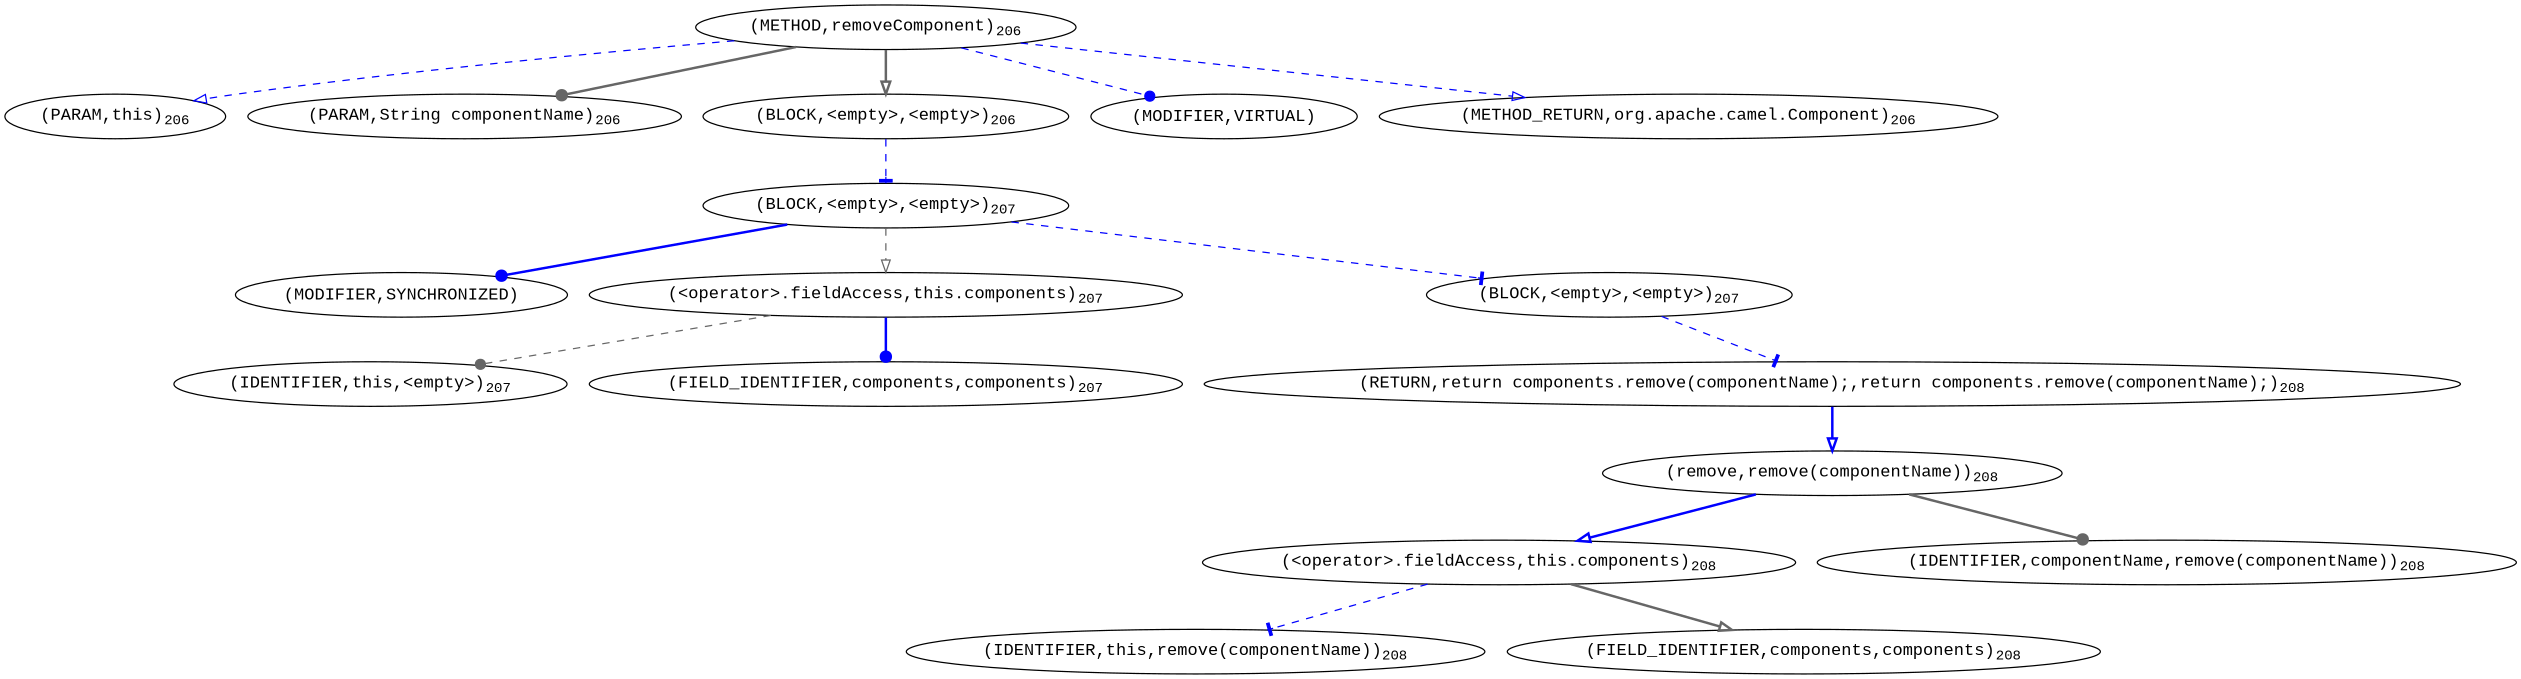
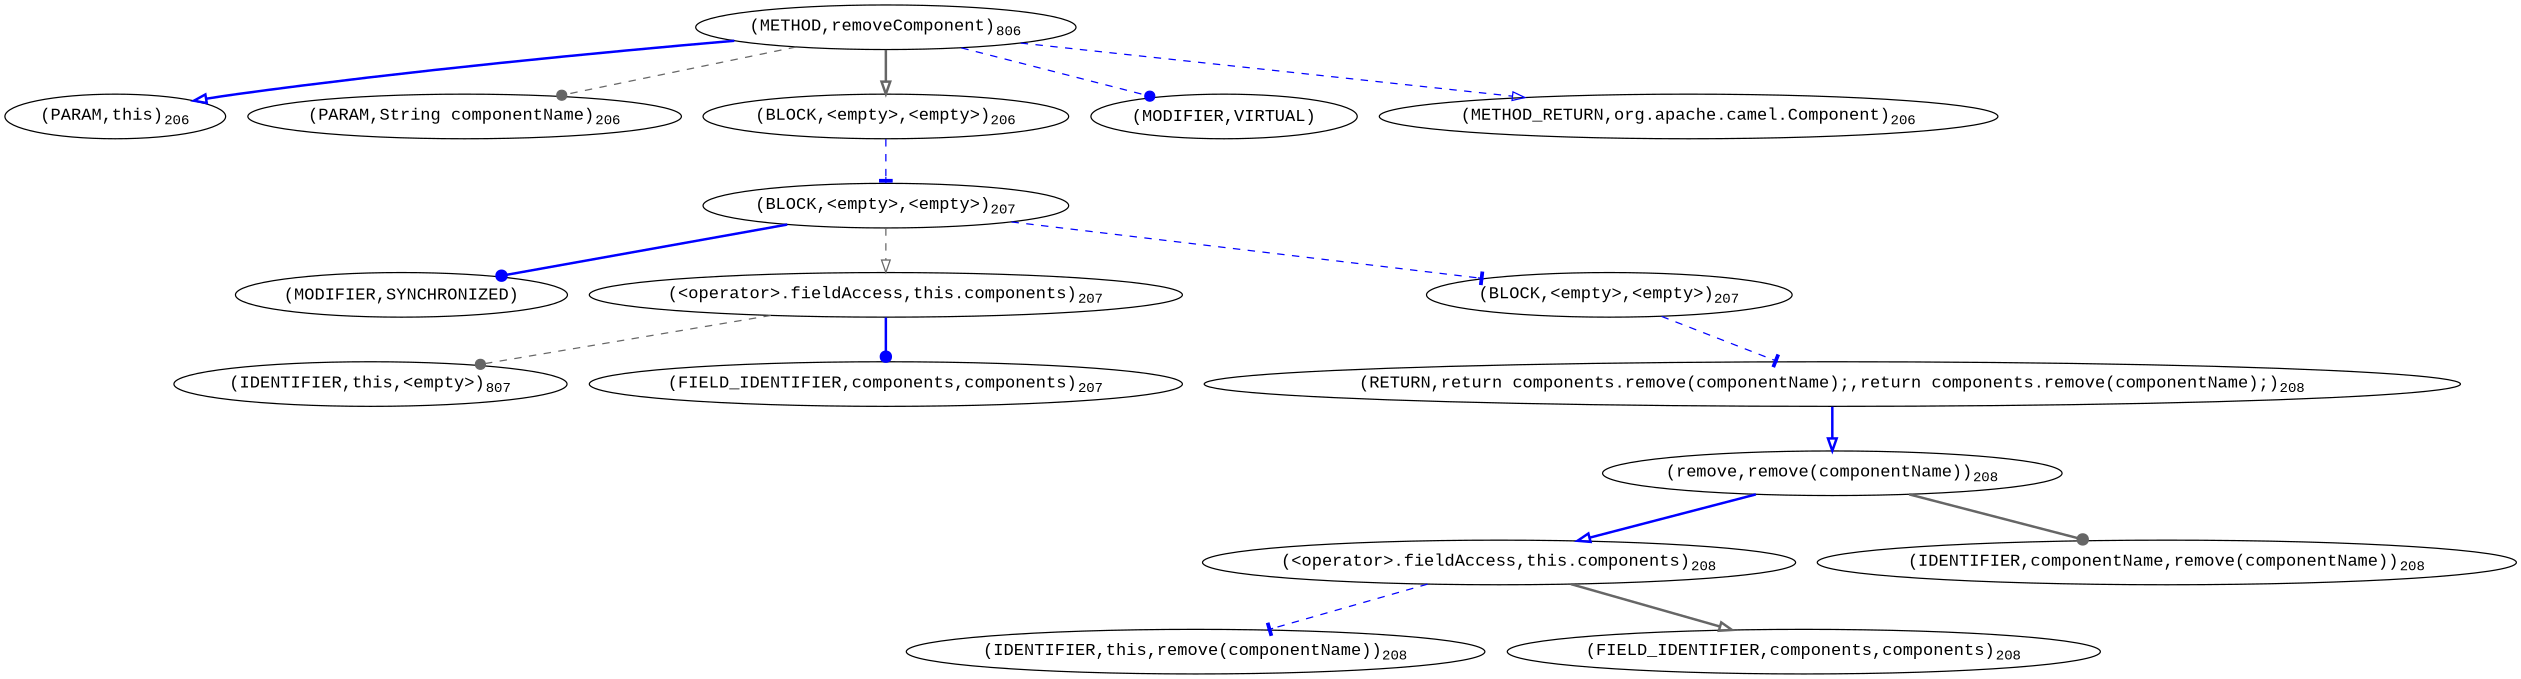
node "(METHOD,removeComponent)": text "206" -> "806"
edge "(METHOD,removeComponent)" -> "(PARAM,this)": style dashed -> bold
edge "(METHOD,removeComponent)" -> "(PARAM,String componentName)": style bold -> dashed
node "(IDENTIFIER,this,<empty>)": text "207" -> "807"
